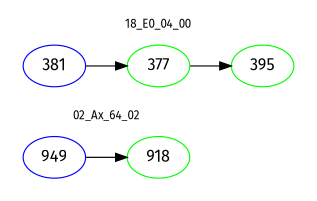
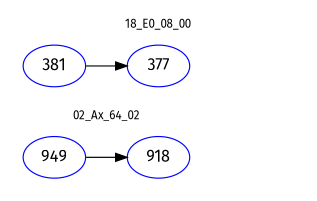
cluster "18_E0_04_00": label "18_E0_04_00" -> "18_E0_08_00"
node "377": color green -> blue
node "395": removed
node "918": color green -> blue
